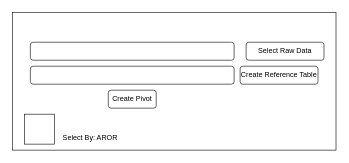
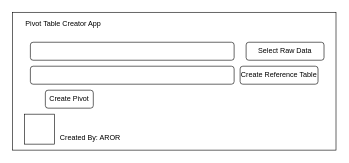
node "Pivot Table Creator App": added
node "Create Pivot": moved (132, 99) -> (69, 99)
node "Select By: AROR": label "Select By: AROR" -> "Created By: AROR"
